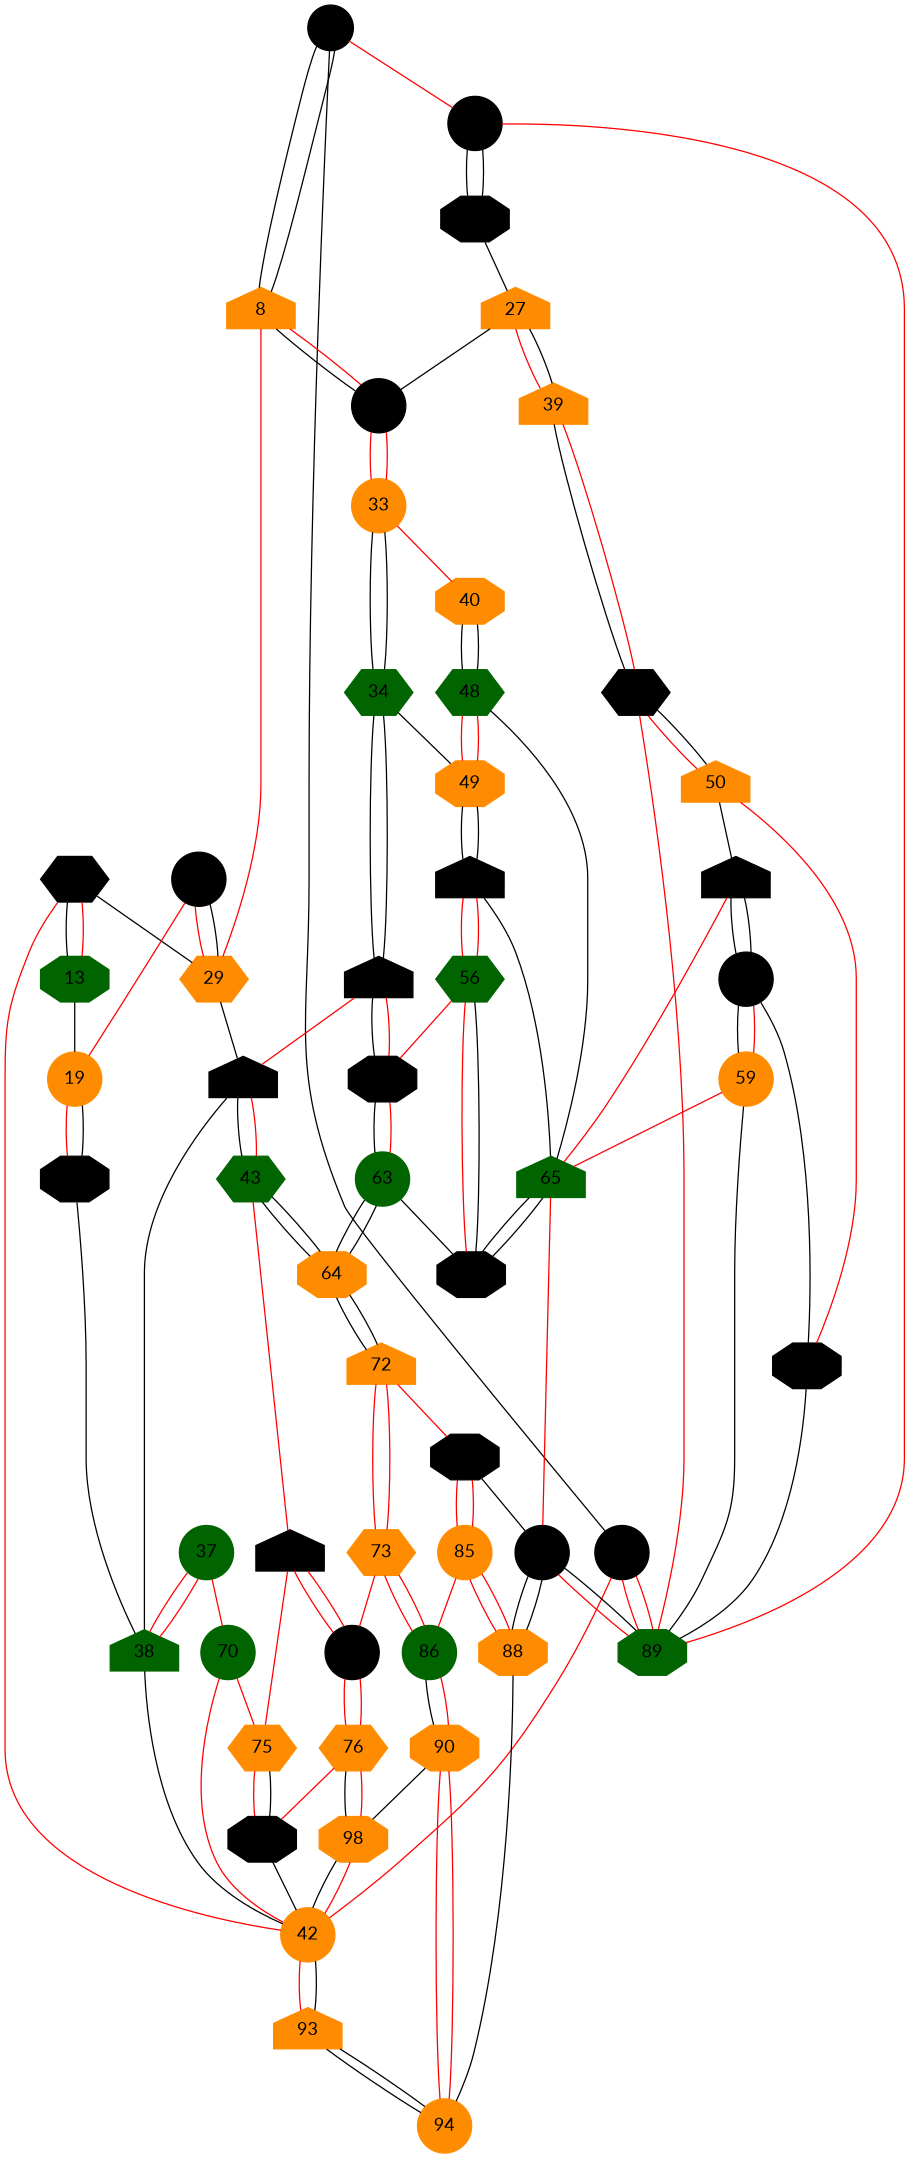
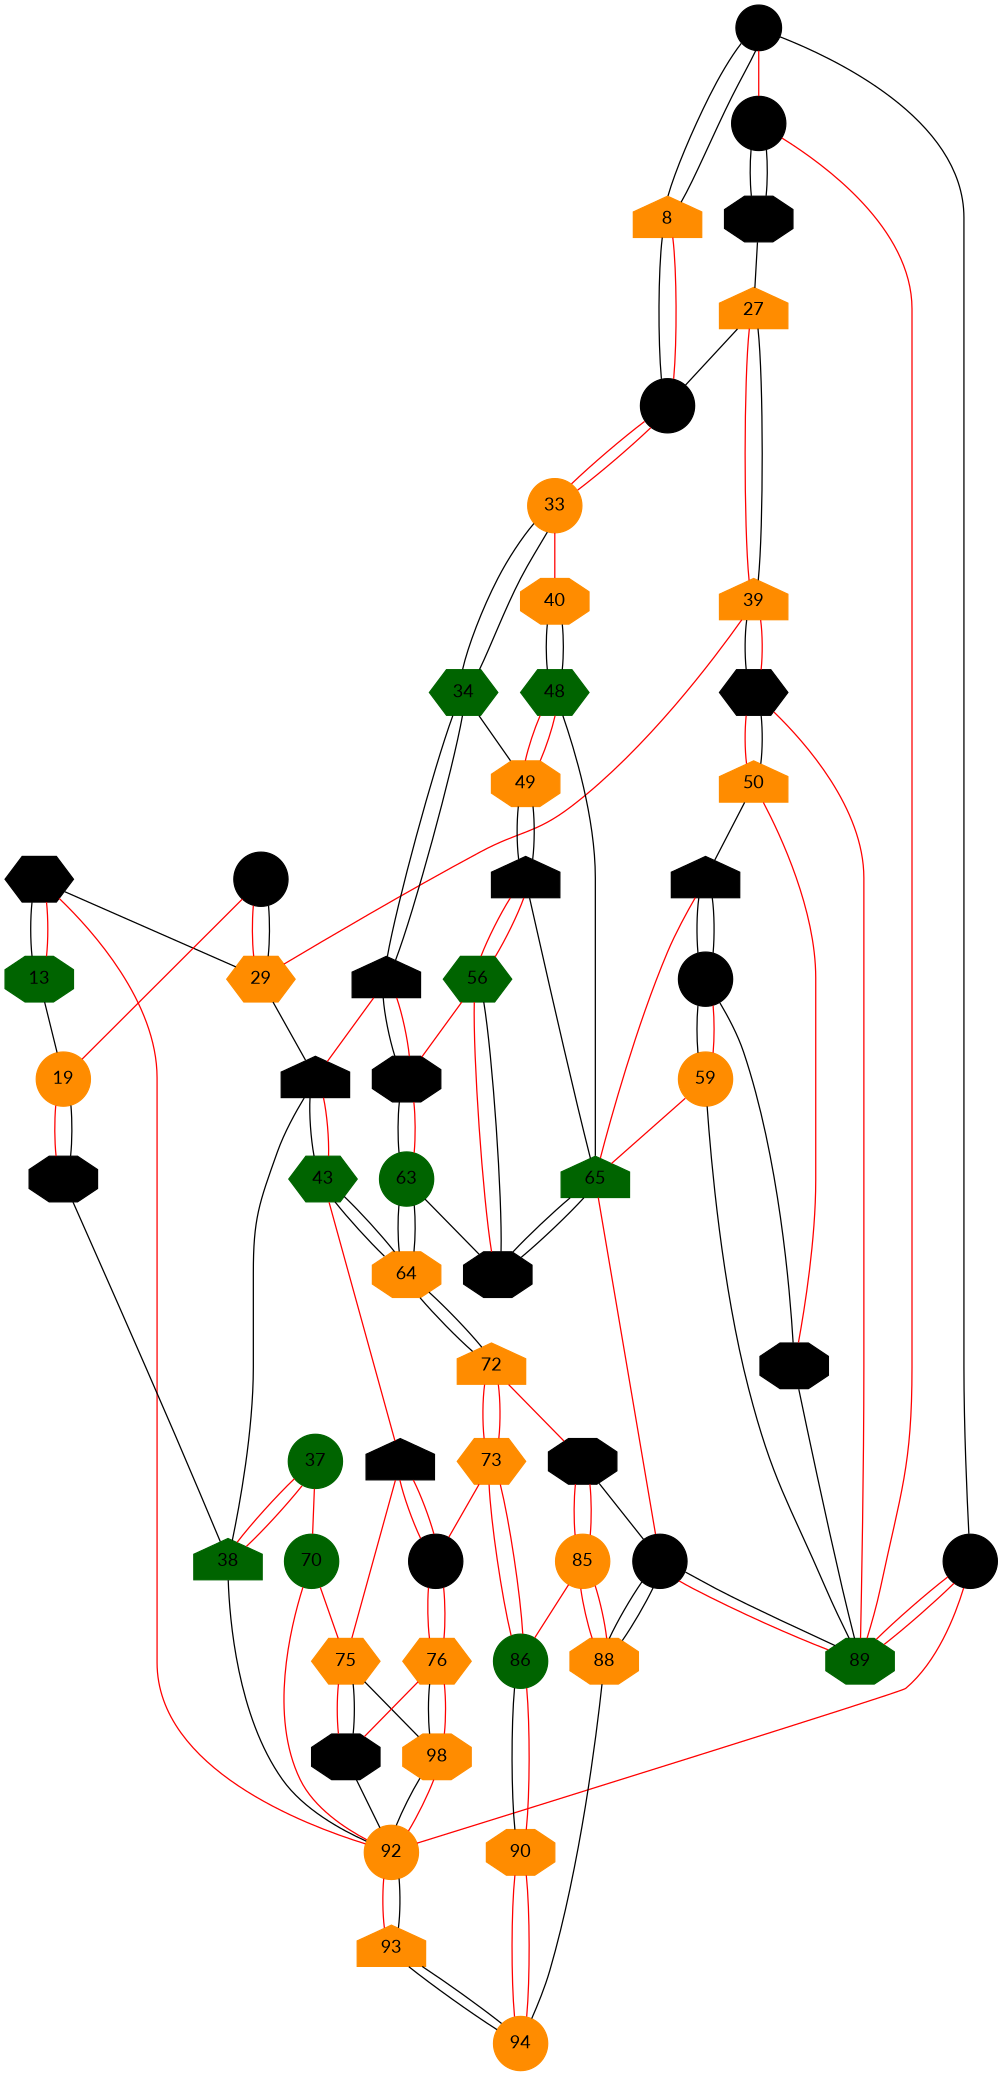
edge "8" -- "29": now "39" -- "29"
edge "90" -- "98": now "75" -- "98"
node "42": label "42" -> "92"
